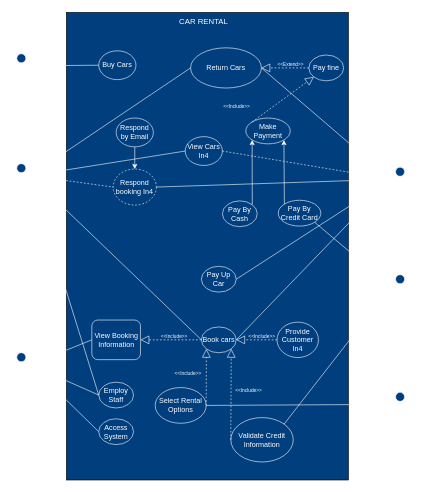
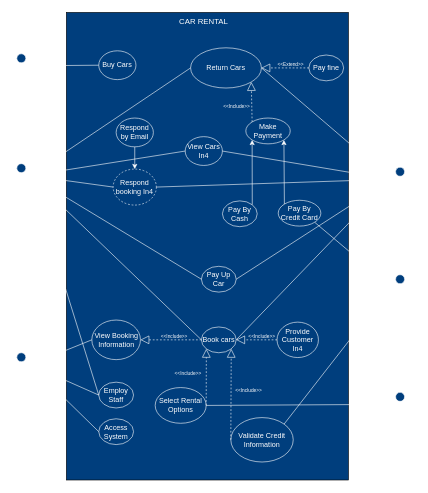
edge "Make Payment" -> "Pay fine": now "Make Payment" -> "Return Cars"
edge "View Cars In4" -- "Customer": style dashed -> solid
edge "Staff" -- "Respond booking In4": style dashed -> solid
edge "Staff" -- "Pay Up Car": added
node "View Booking Information": shape rounded rectangle -> ellipse
